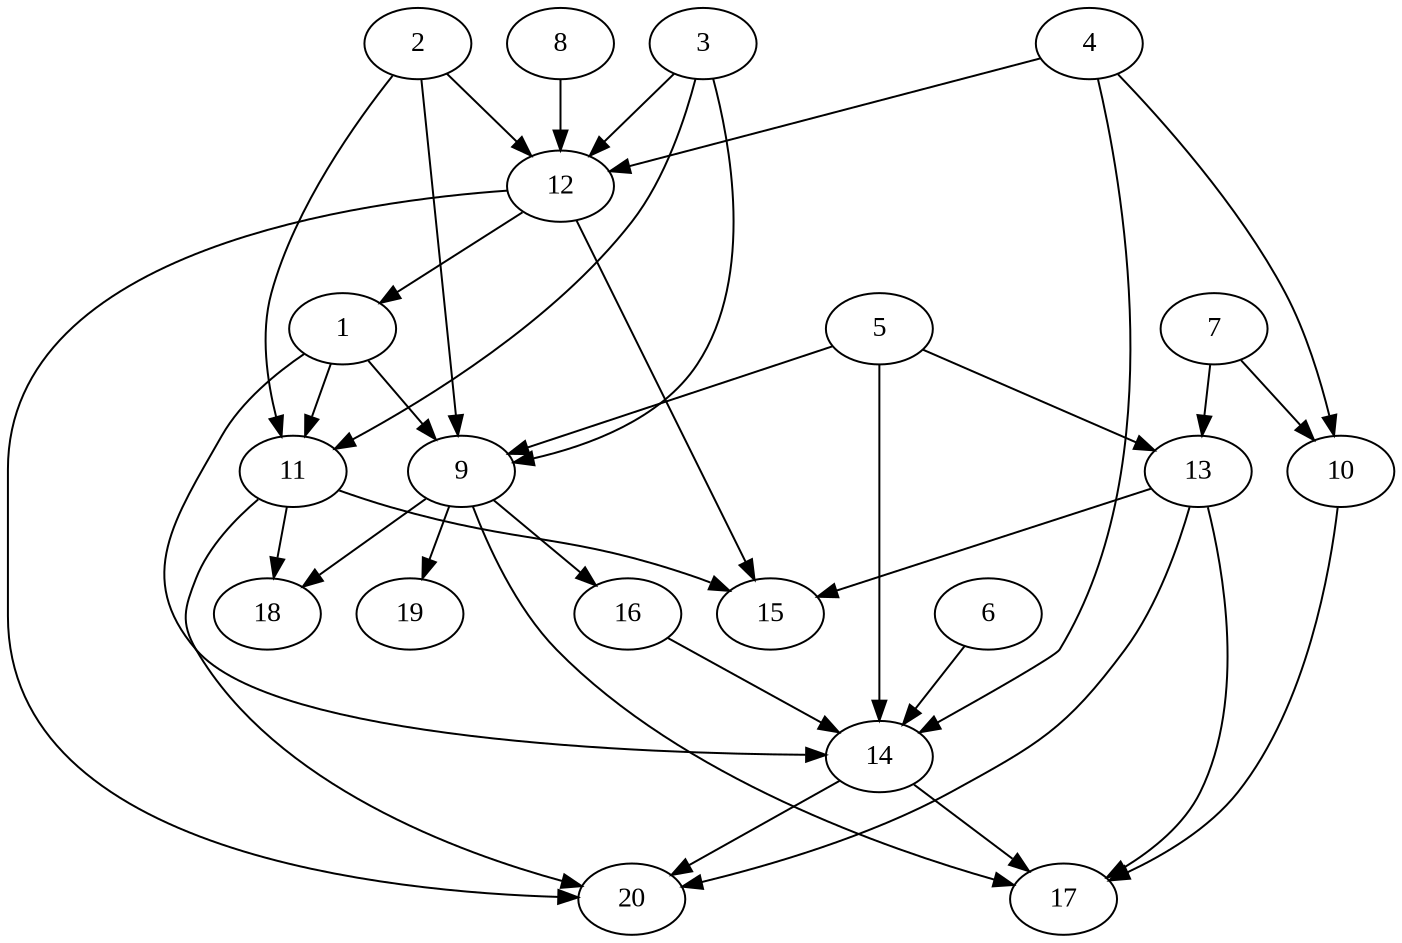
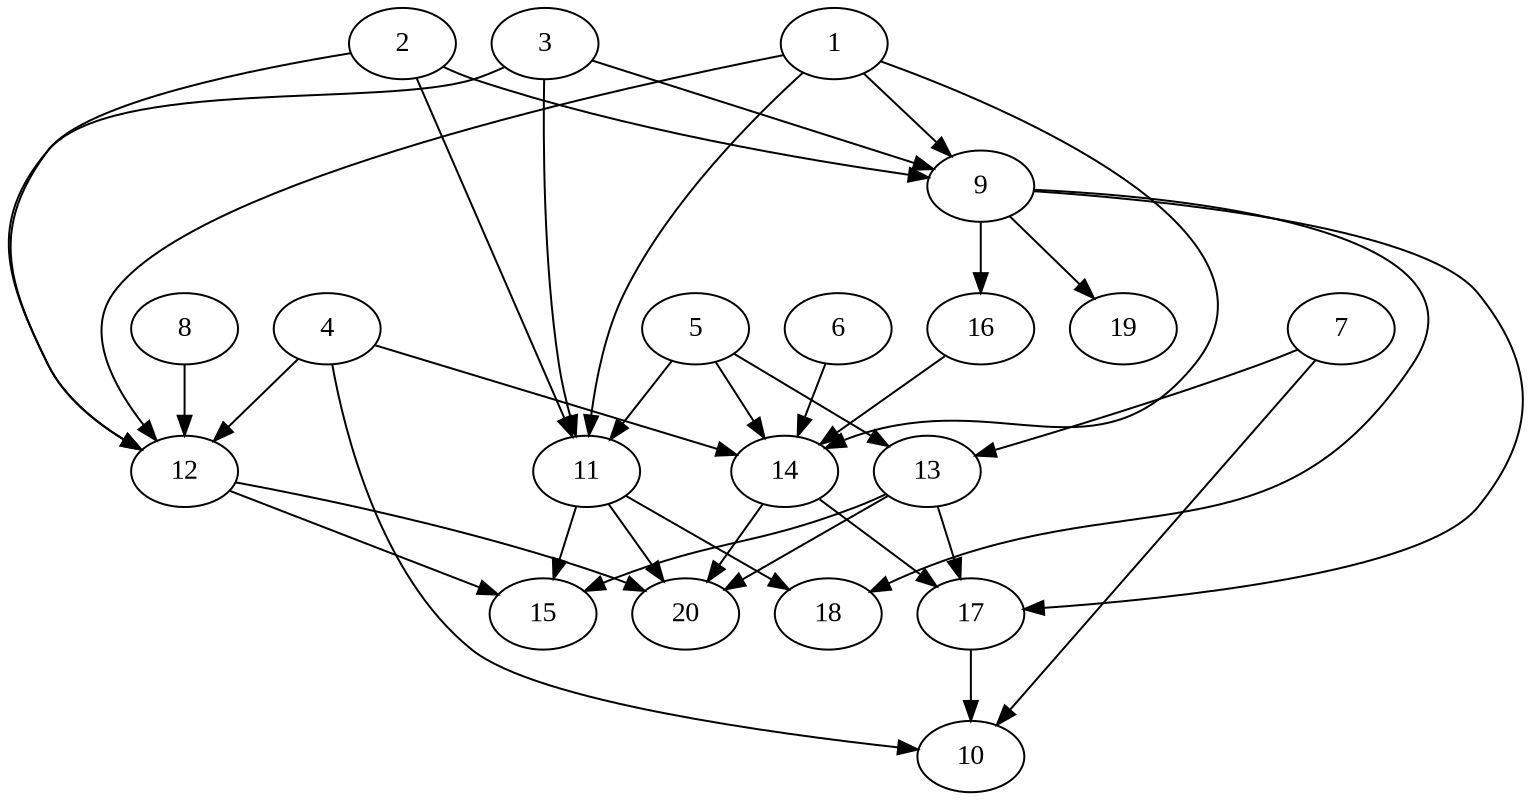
edge "12" -> "1": reversed
edge "5" -> "9": now "5" -> "11"
edge "10" -> "17": reversed
